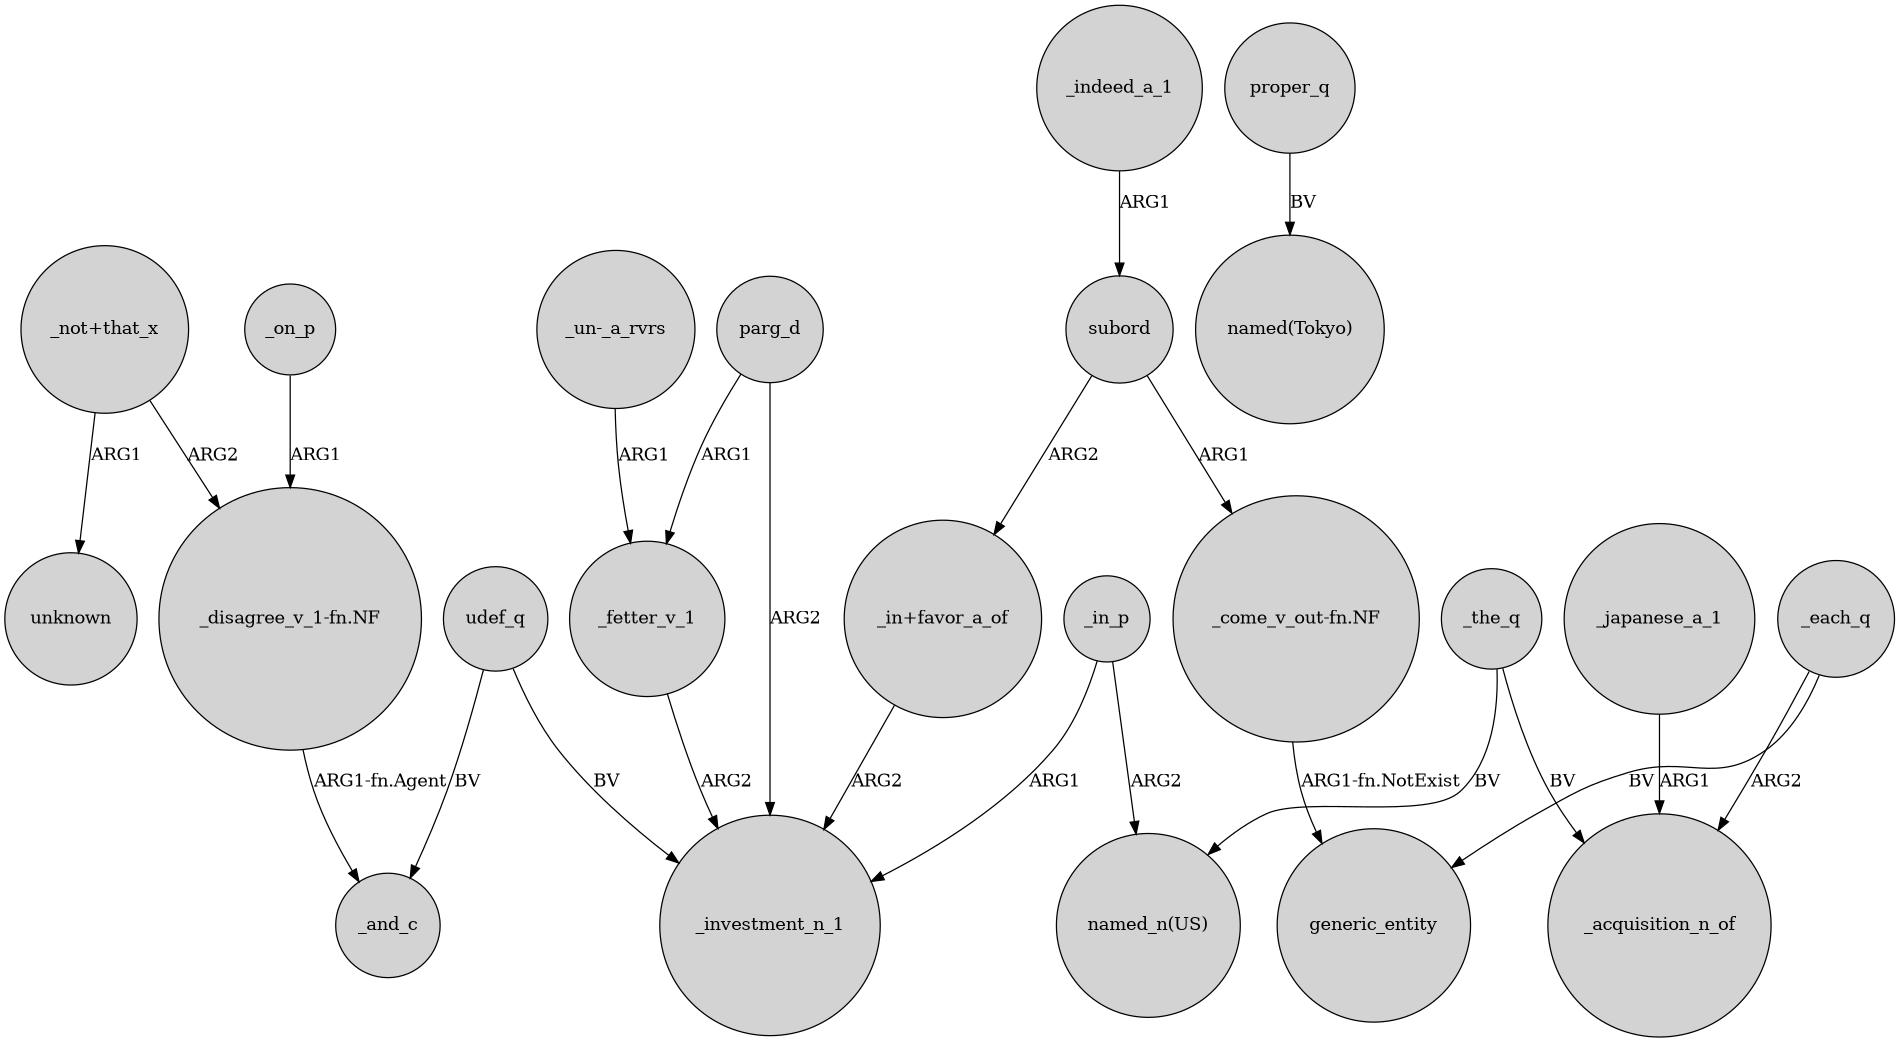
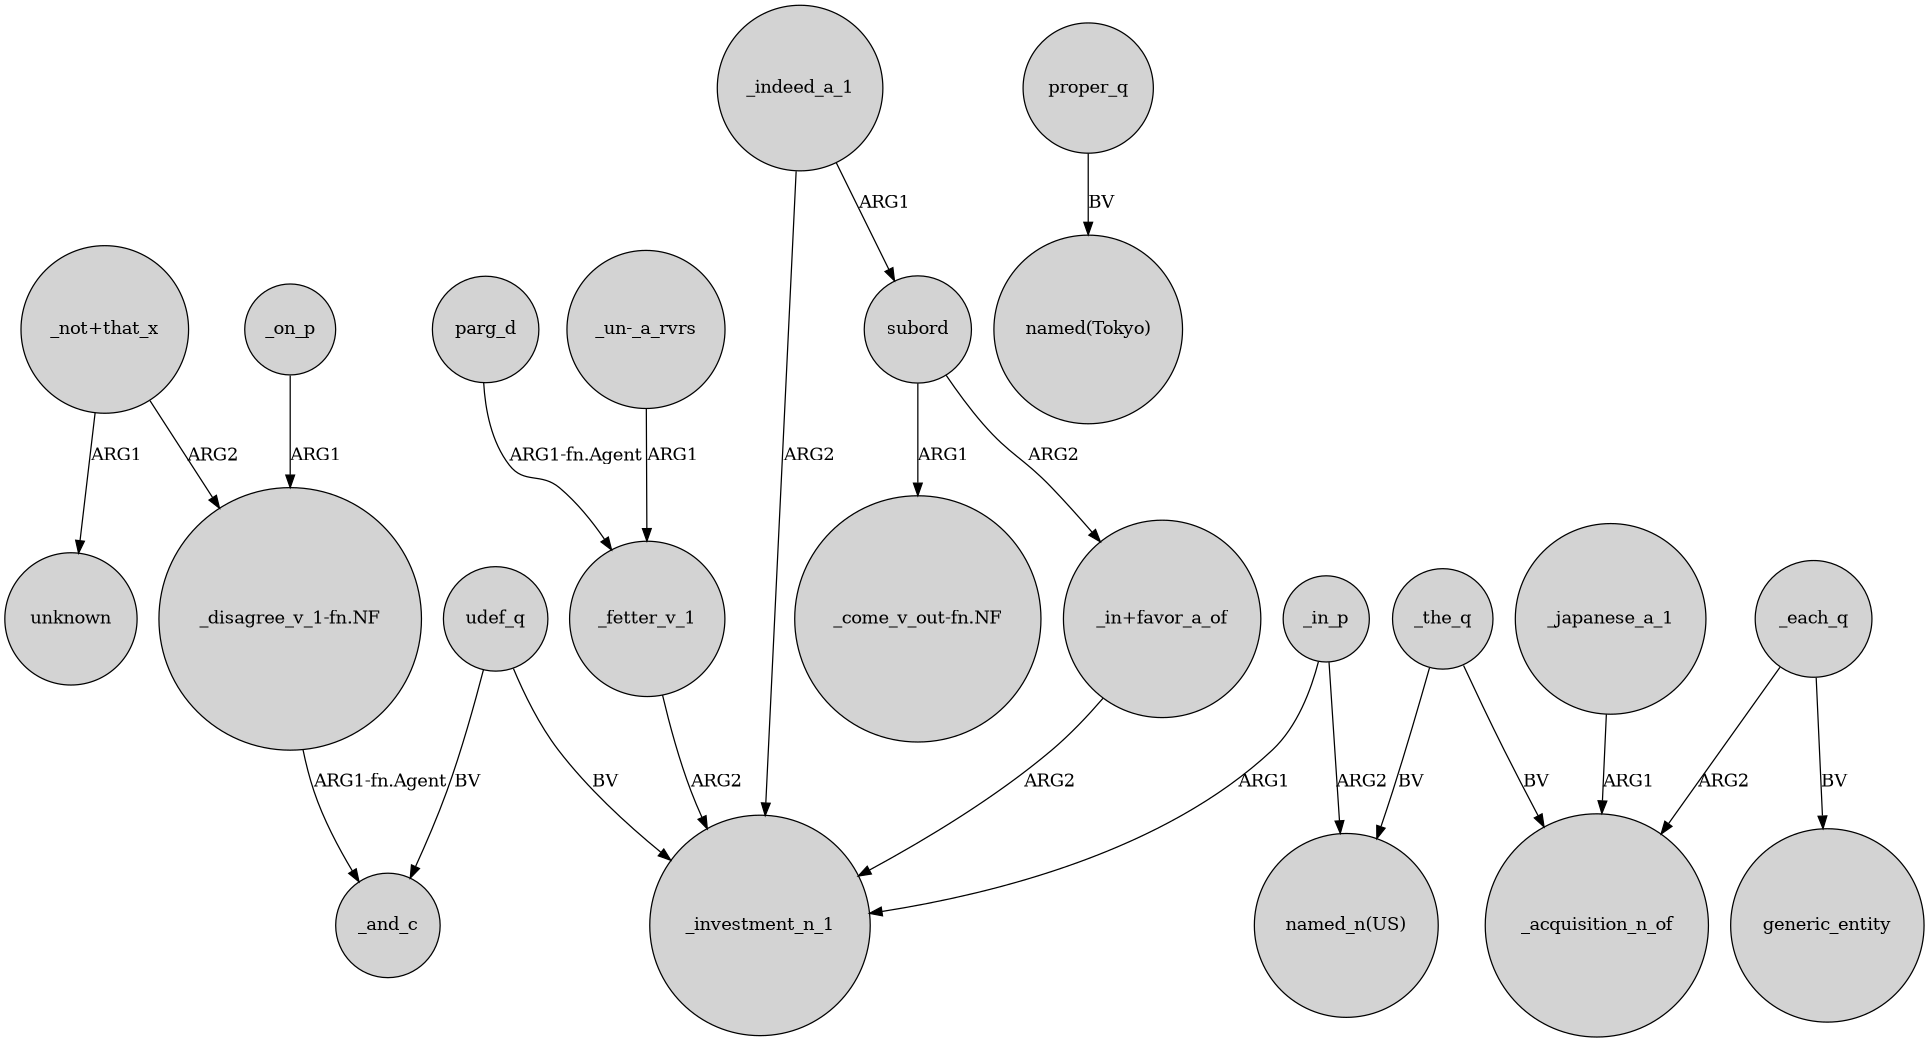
edge "parg_d" -> "_fetter_v_1": label "ARG1" -> "ARG1-fn.Agent"
edge "parg_d" -> "_investment_n_1": now "_indeed_a_1" -> "_investment_n_1"
edge "_come_v_out-fn.NF" -> "generic_entity": removed, label "ARG1-fn.NotExist"
